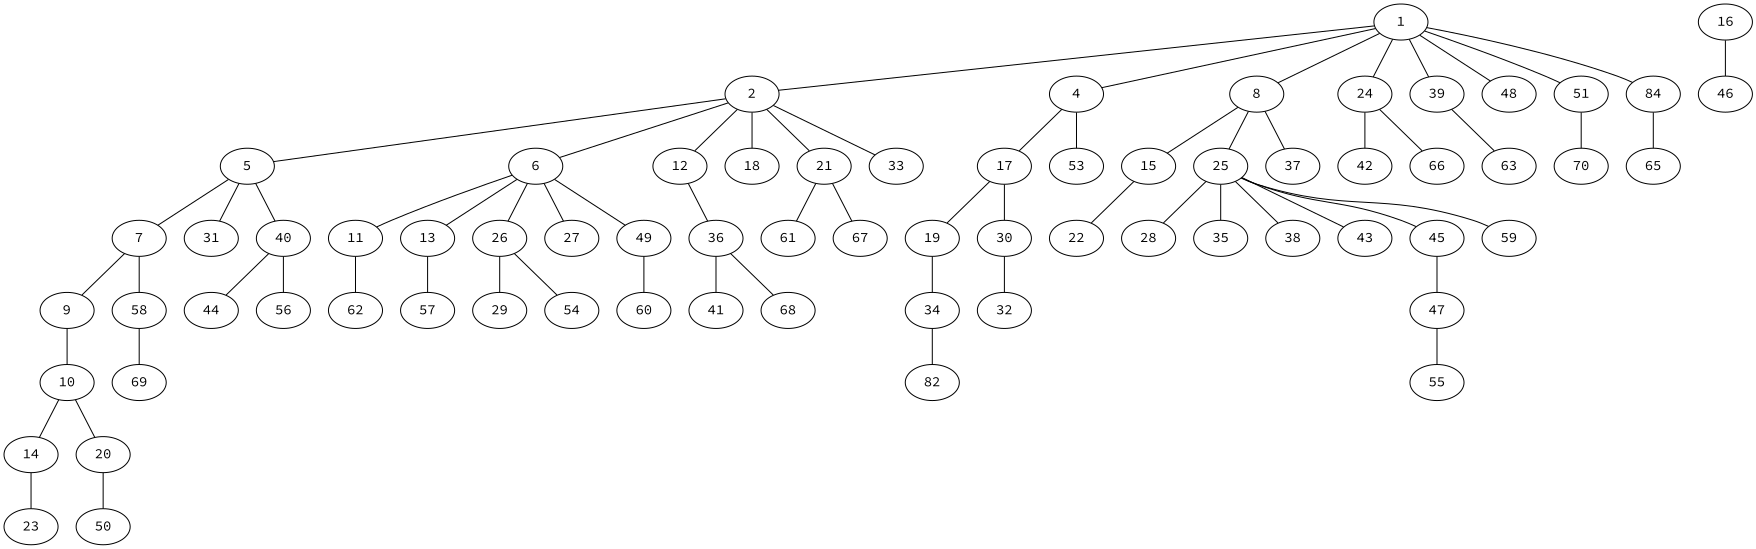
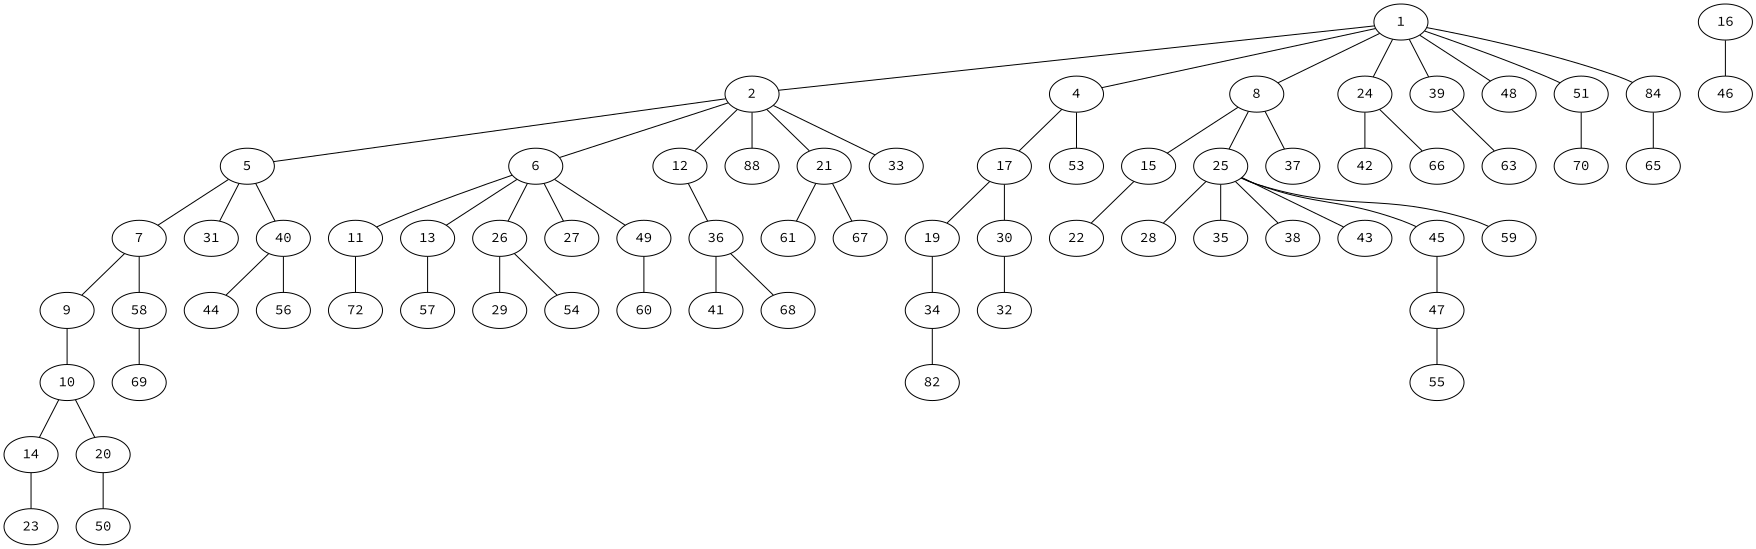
node "18": label "18" -> "88"
node "62": label "62" -> "72"
